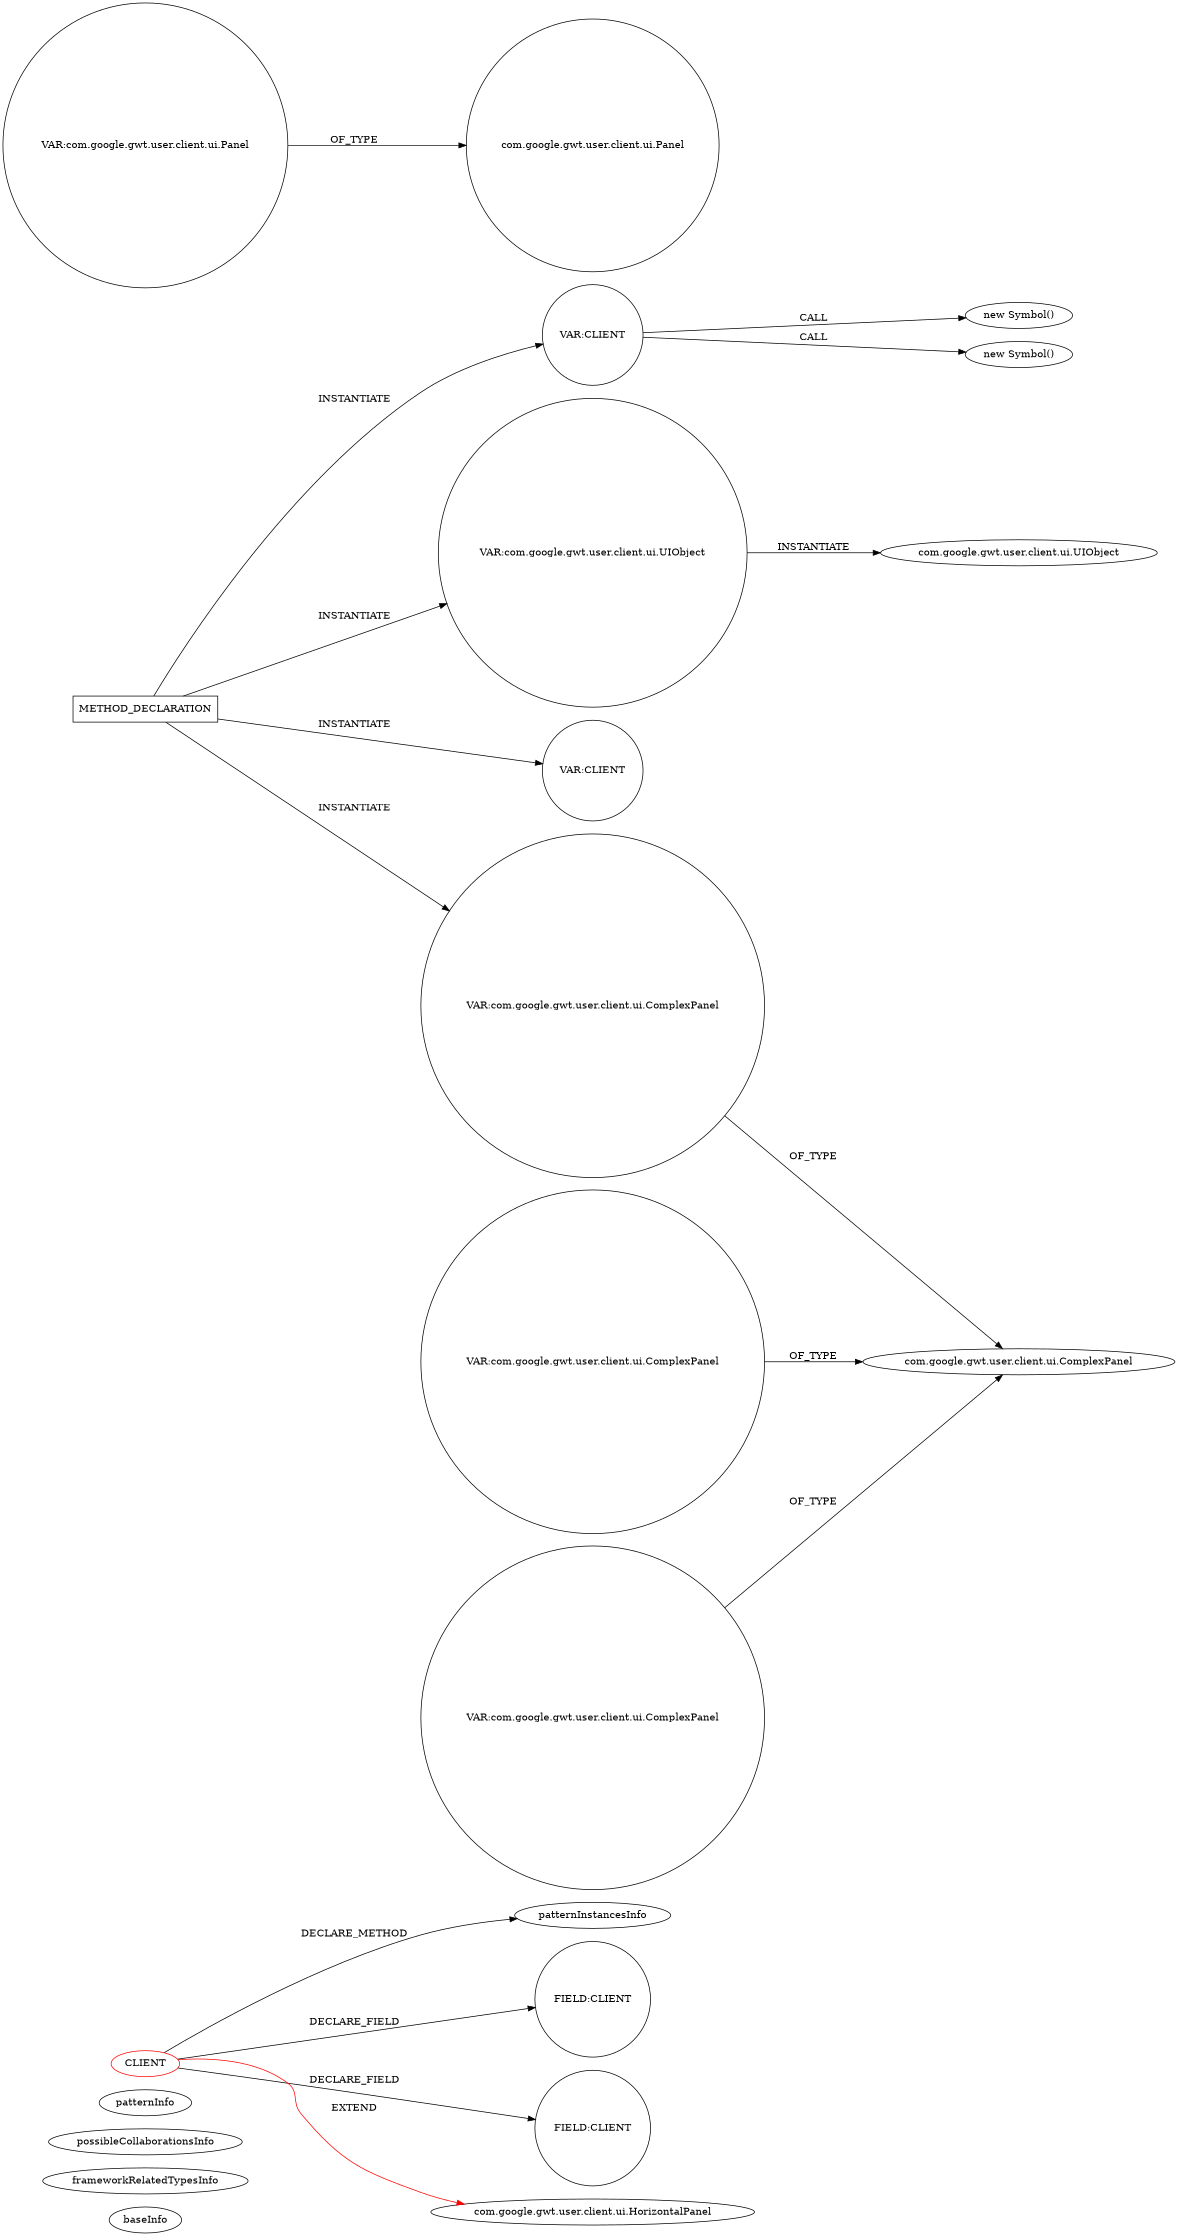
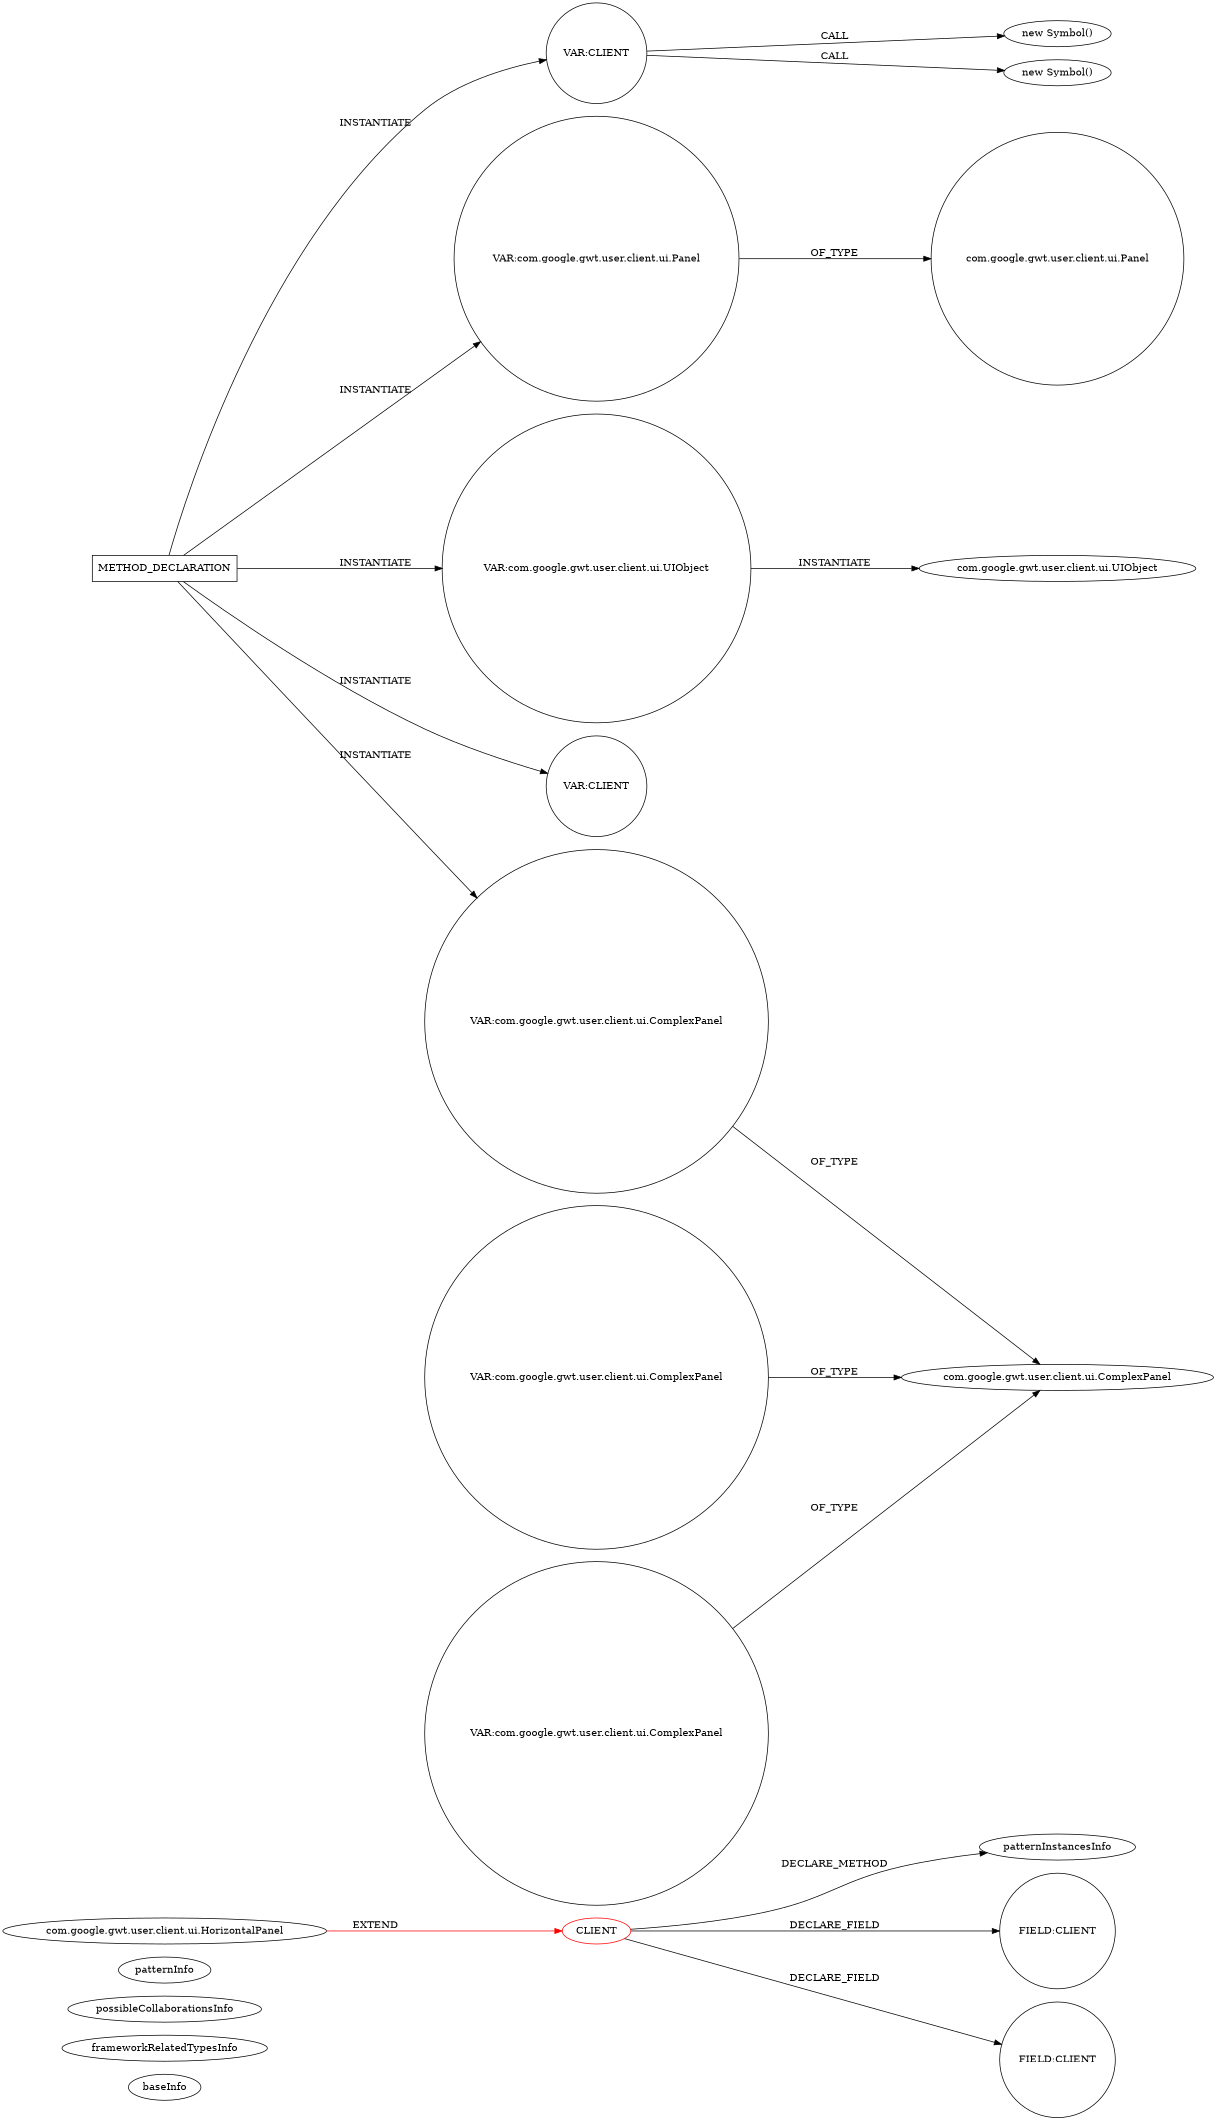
edge "METHOD_DECLARATION" -> "VAR:com.google.gwt.user.client.ui.Panel": added, label "INSTANTIATE"
edge "CLIENT" -> "com.google.gwt.user.client.ui.HorizontalPanel": reversed
